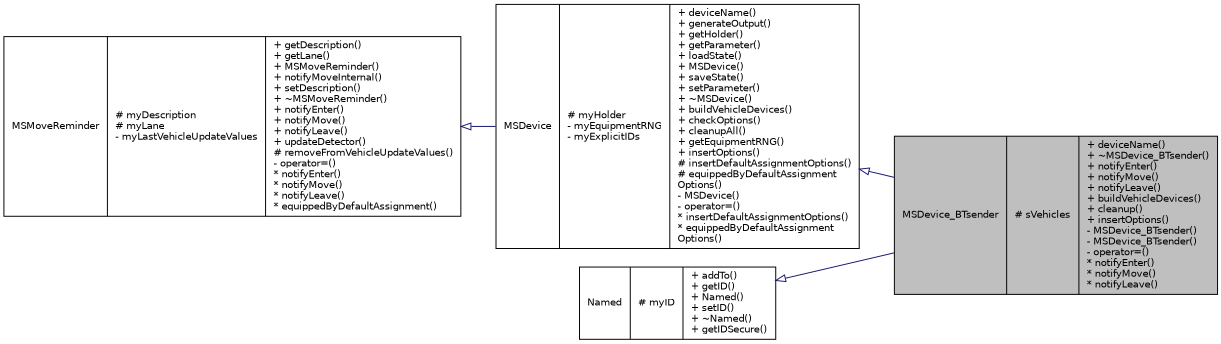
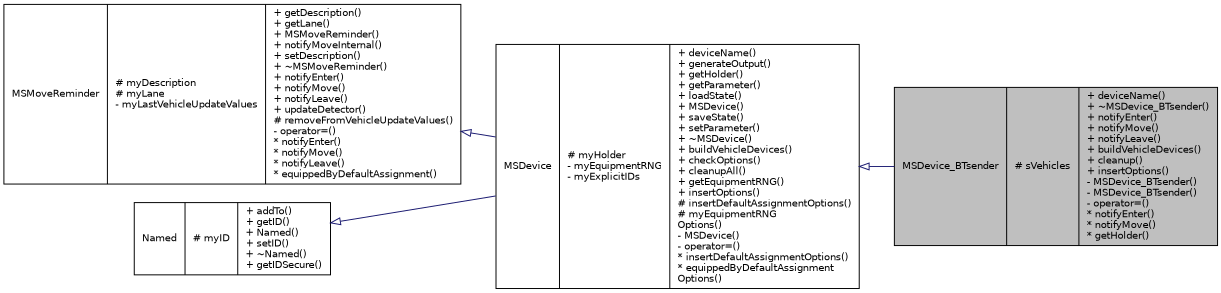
node "MSDevice": text "# equippedByDefaultAssignment" -> "# myEquipmentRNG"
edge "MSDevice_BTsender" -> "Named": now "MSDevice" -> "Named"
node "MSDevice_BTsender": text "* notifyLeave()" -> "* getHolder()"
